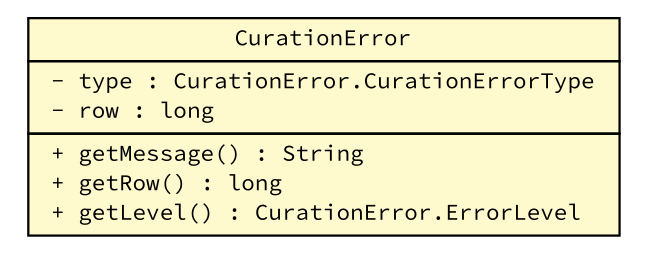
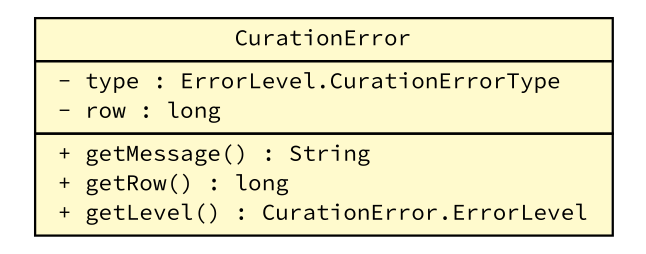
node "CurationError": text "- type : CurationError.CurationErrorType" -> "- type : ErrorLevel.CurationErrorType"
